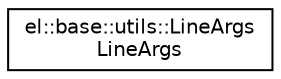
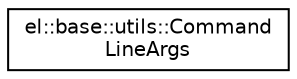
node "el::base::utils::LineArgs LineArgs": label "el::base::utils::LineArgs LineArgs" -> "el::base::utils::Command LineArgs"
